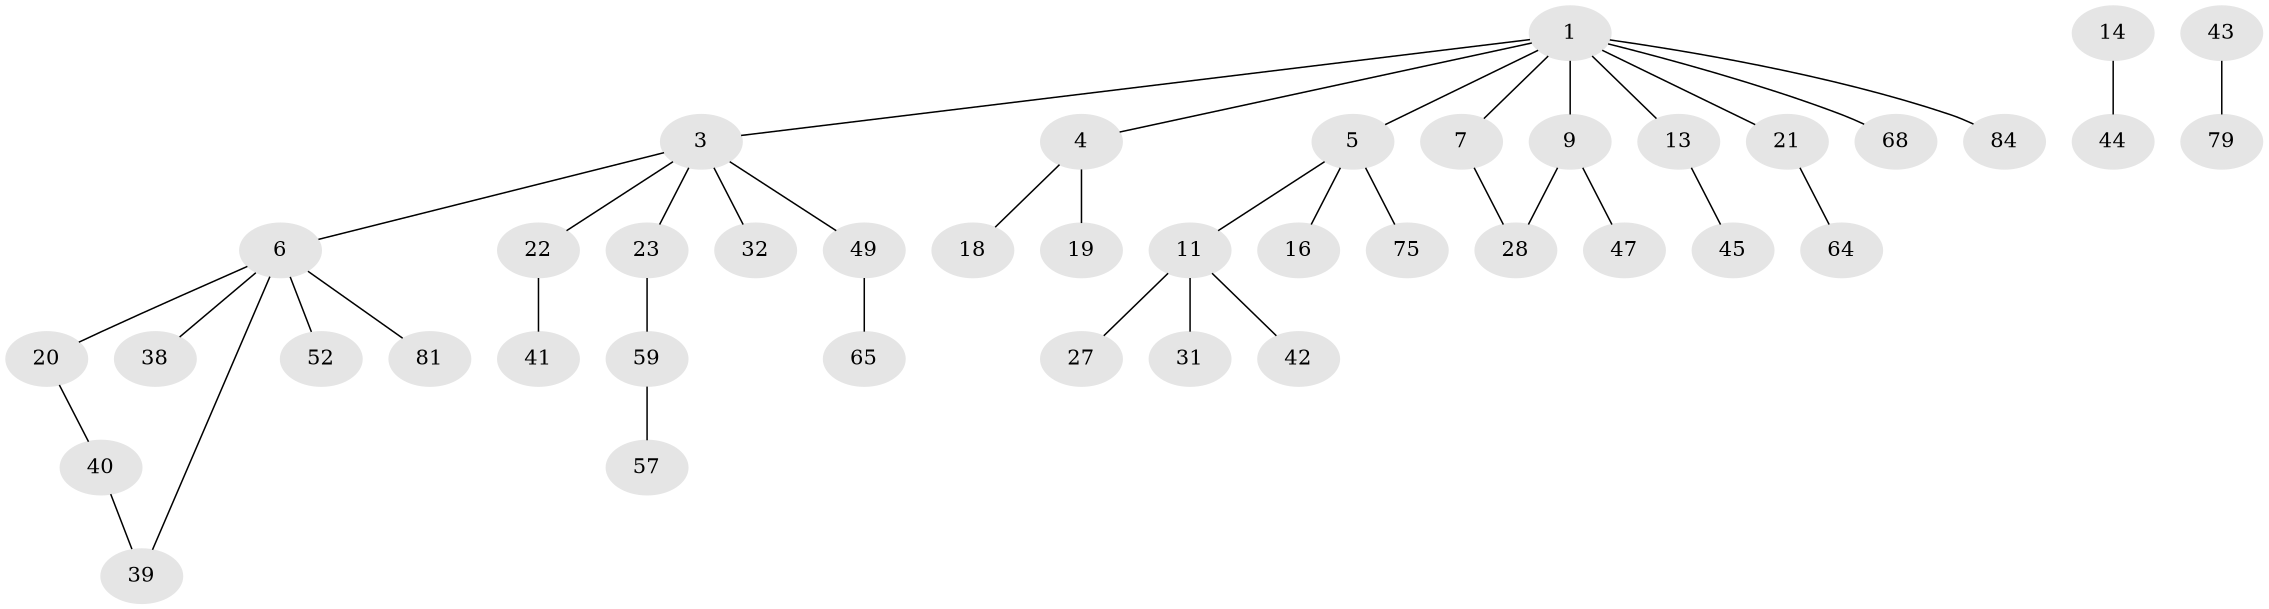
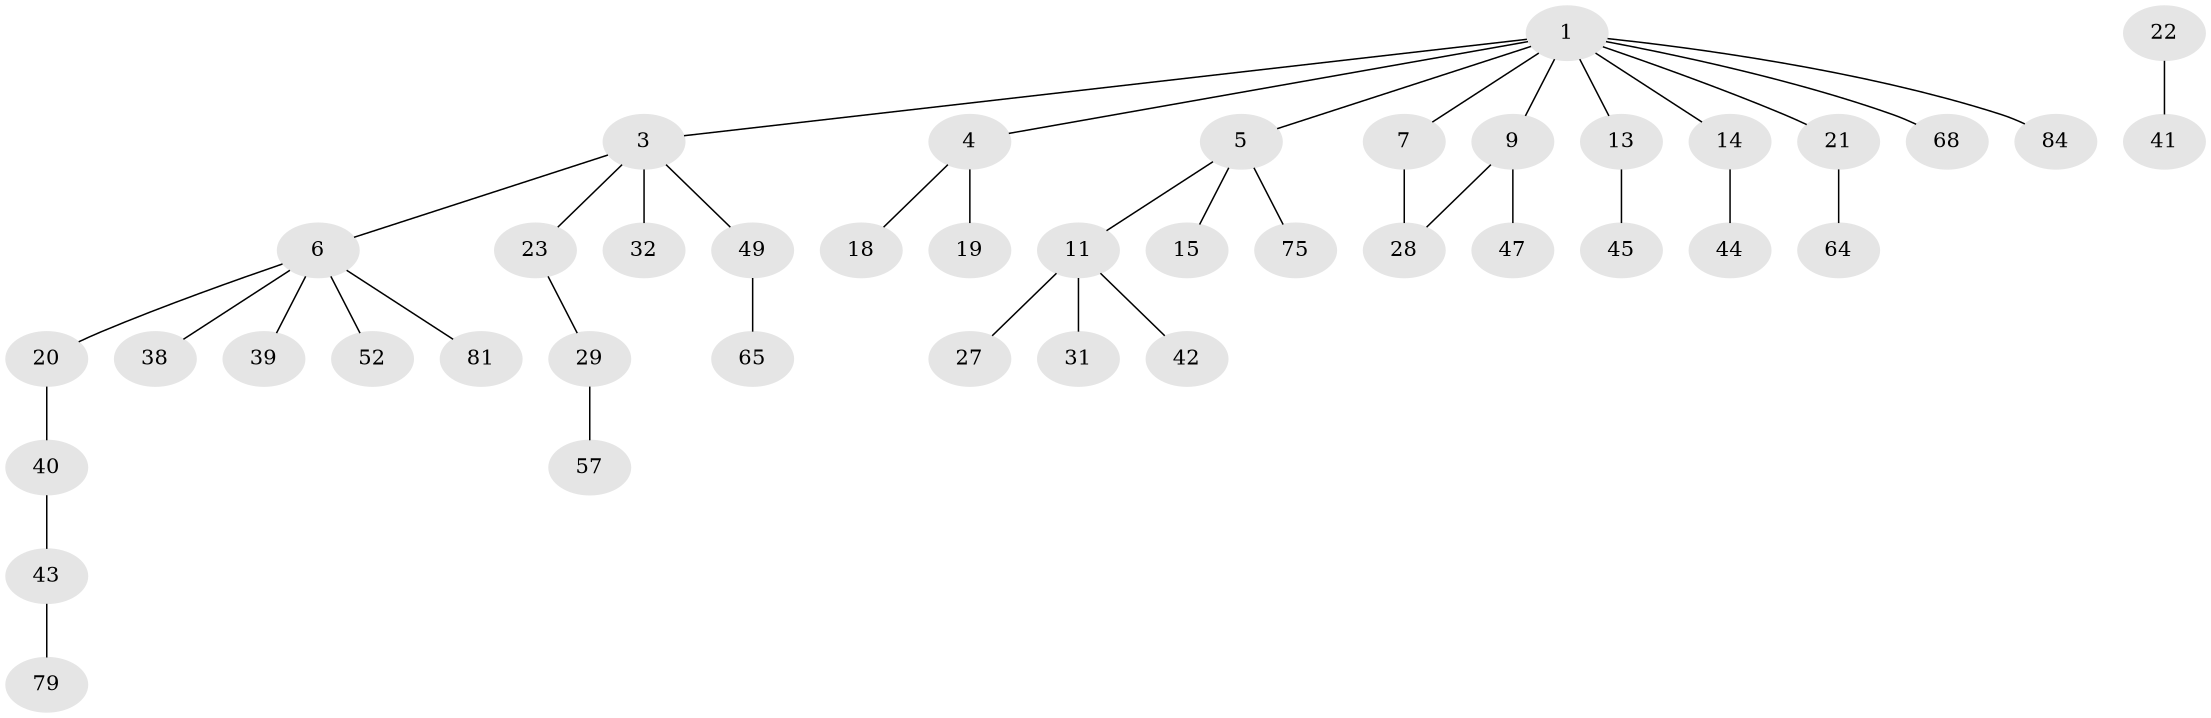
edge "1" -- "14": added
edge "3" -- "22": removed
node "16": label "16" -> "15"
node "59": label "59" -> "29"
edge "40" -- "39": now "40" -- "43"
